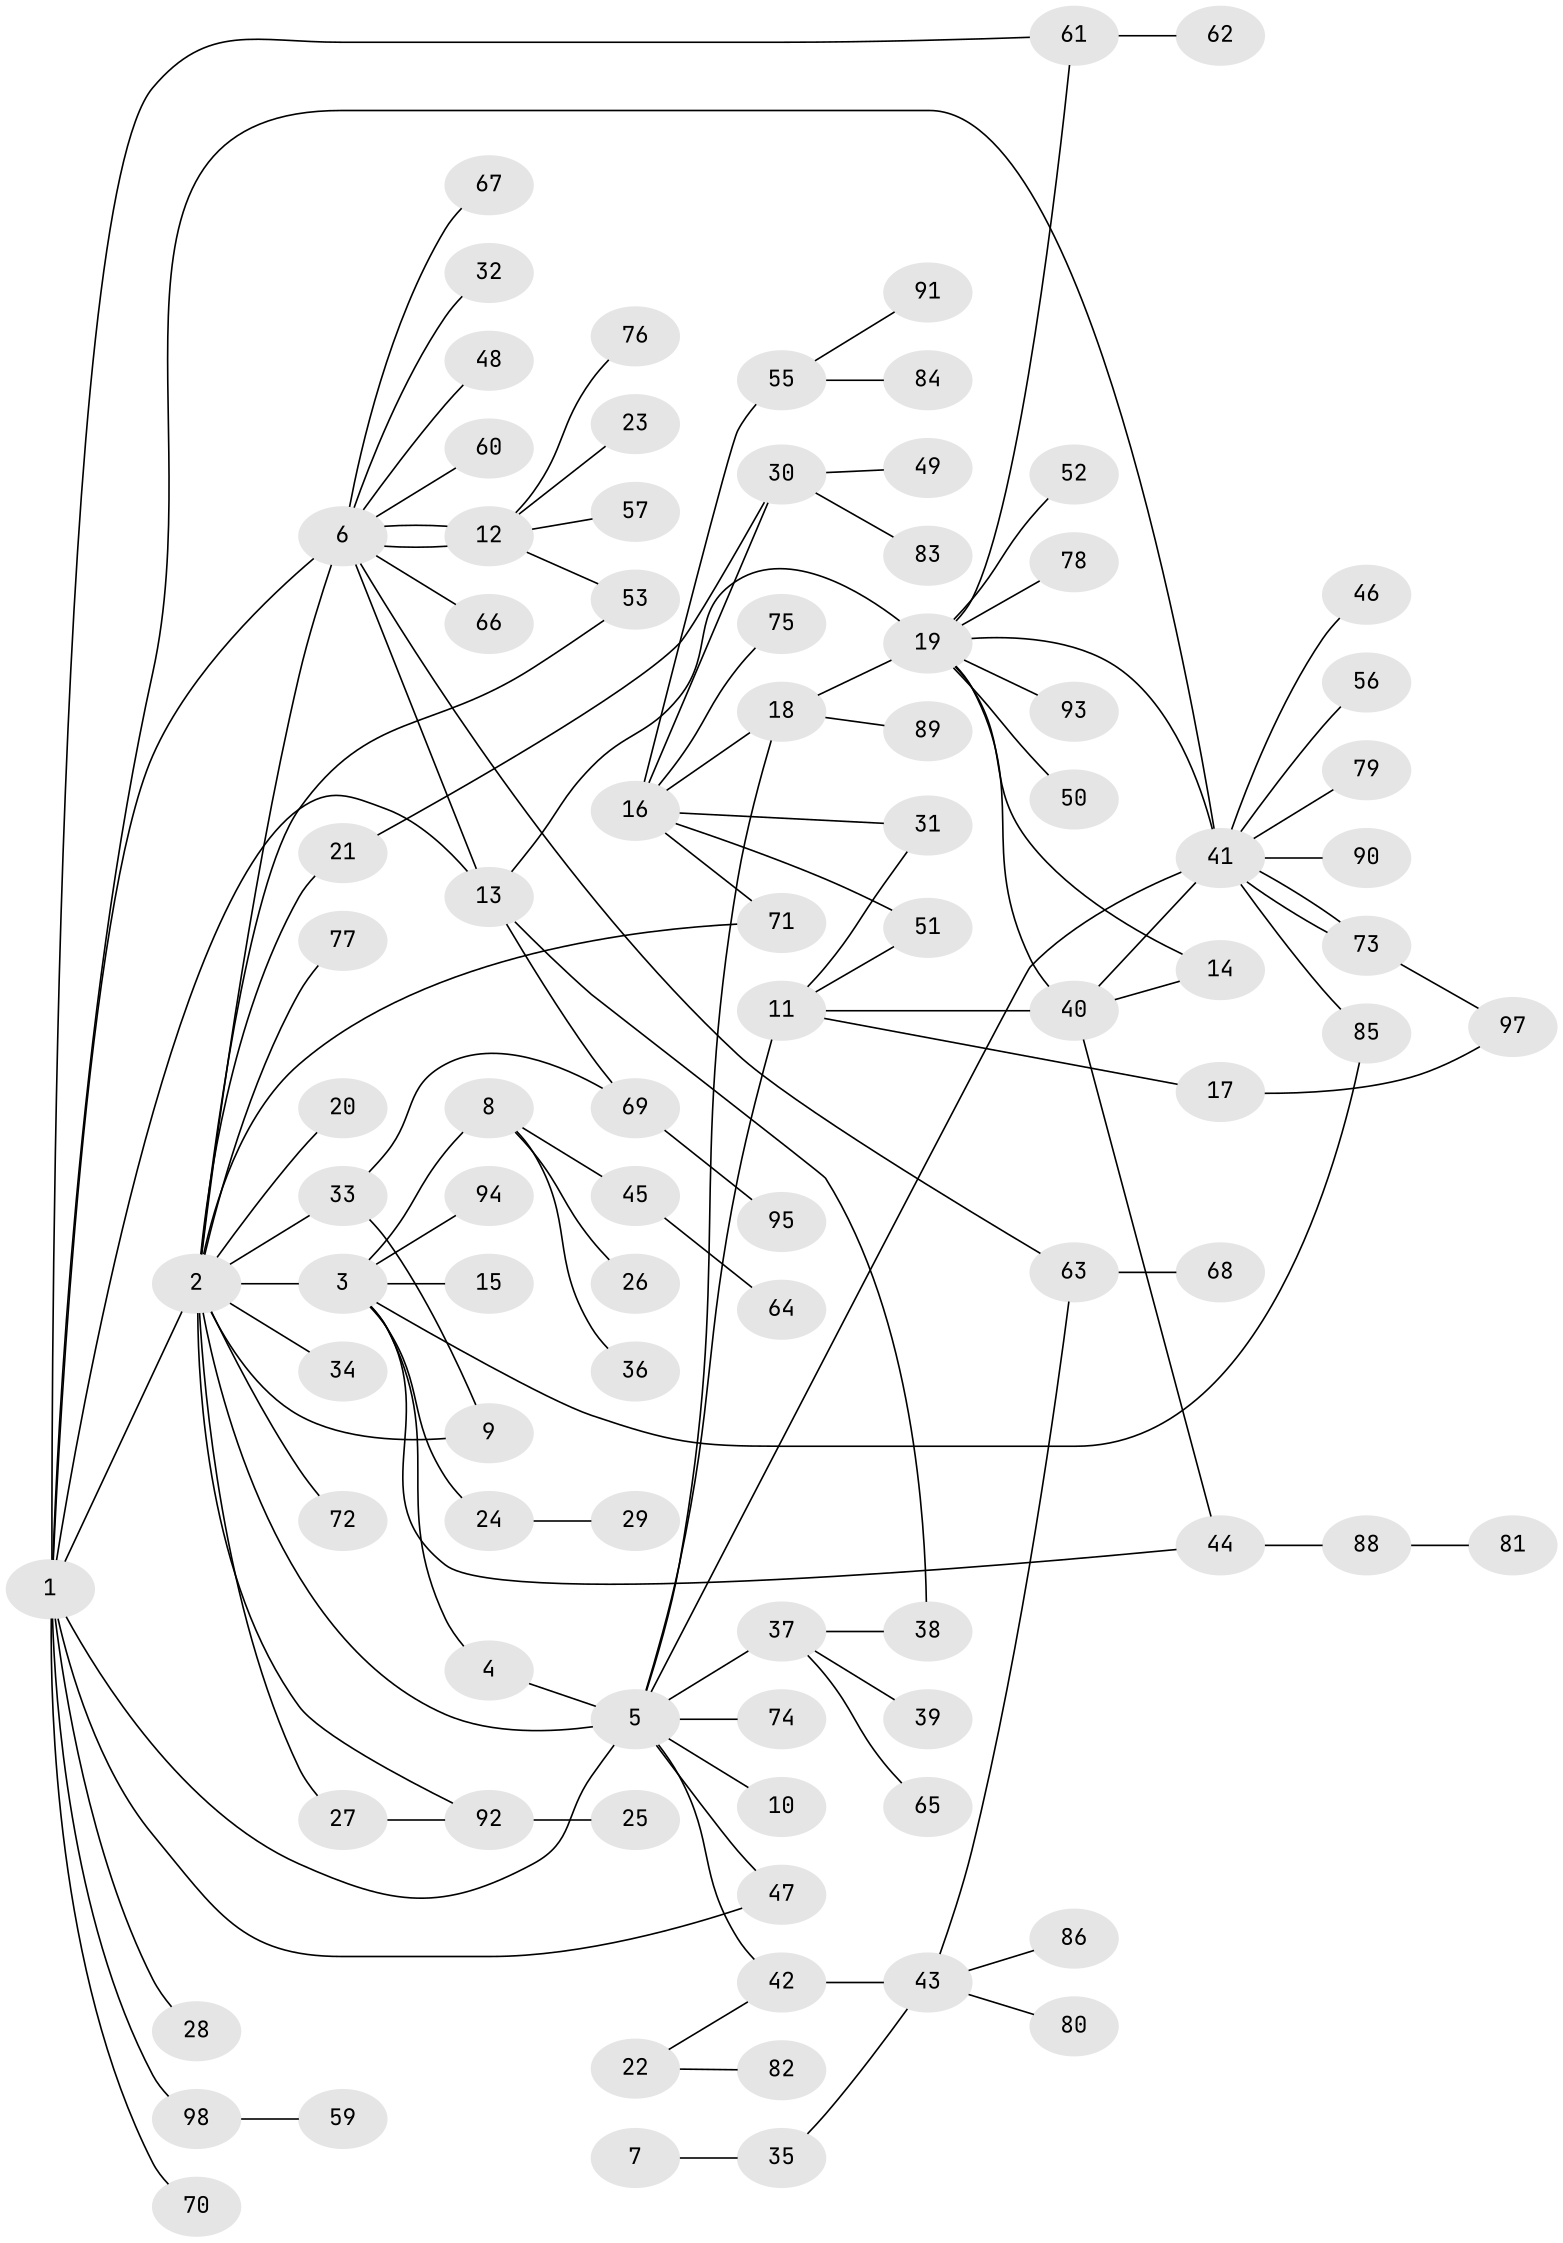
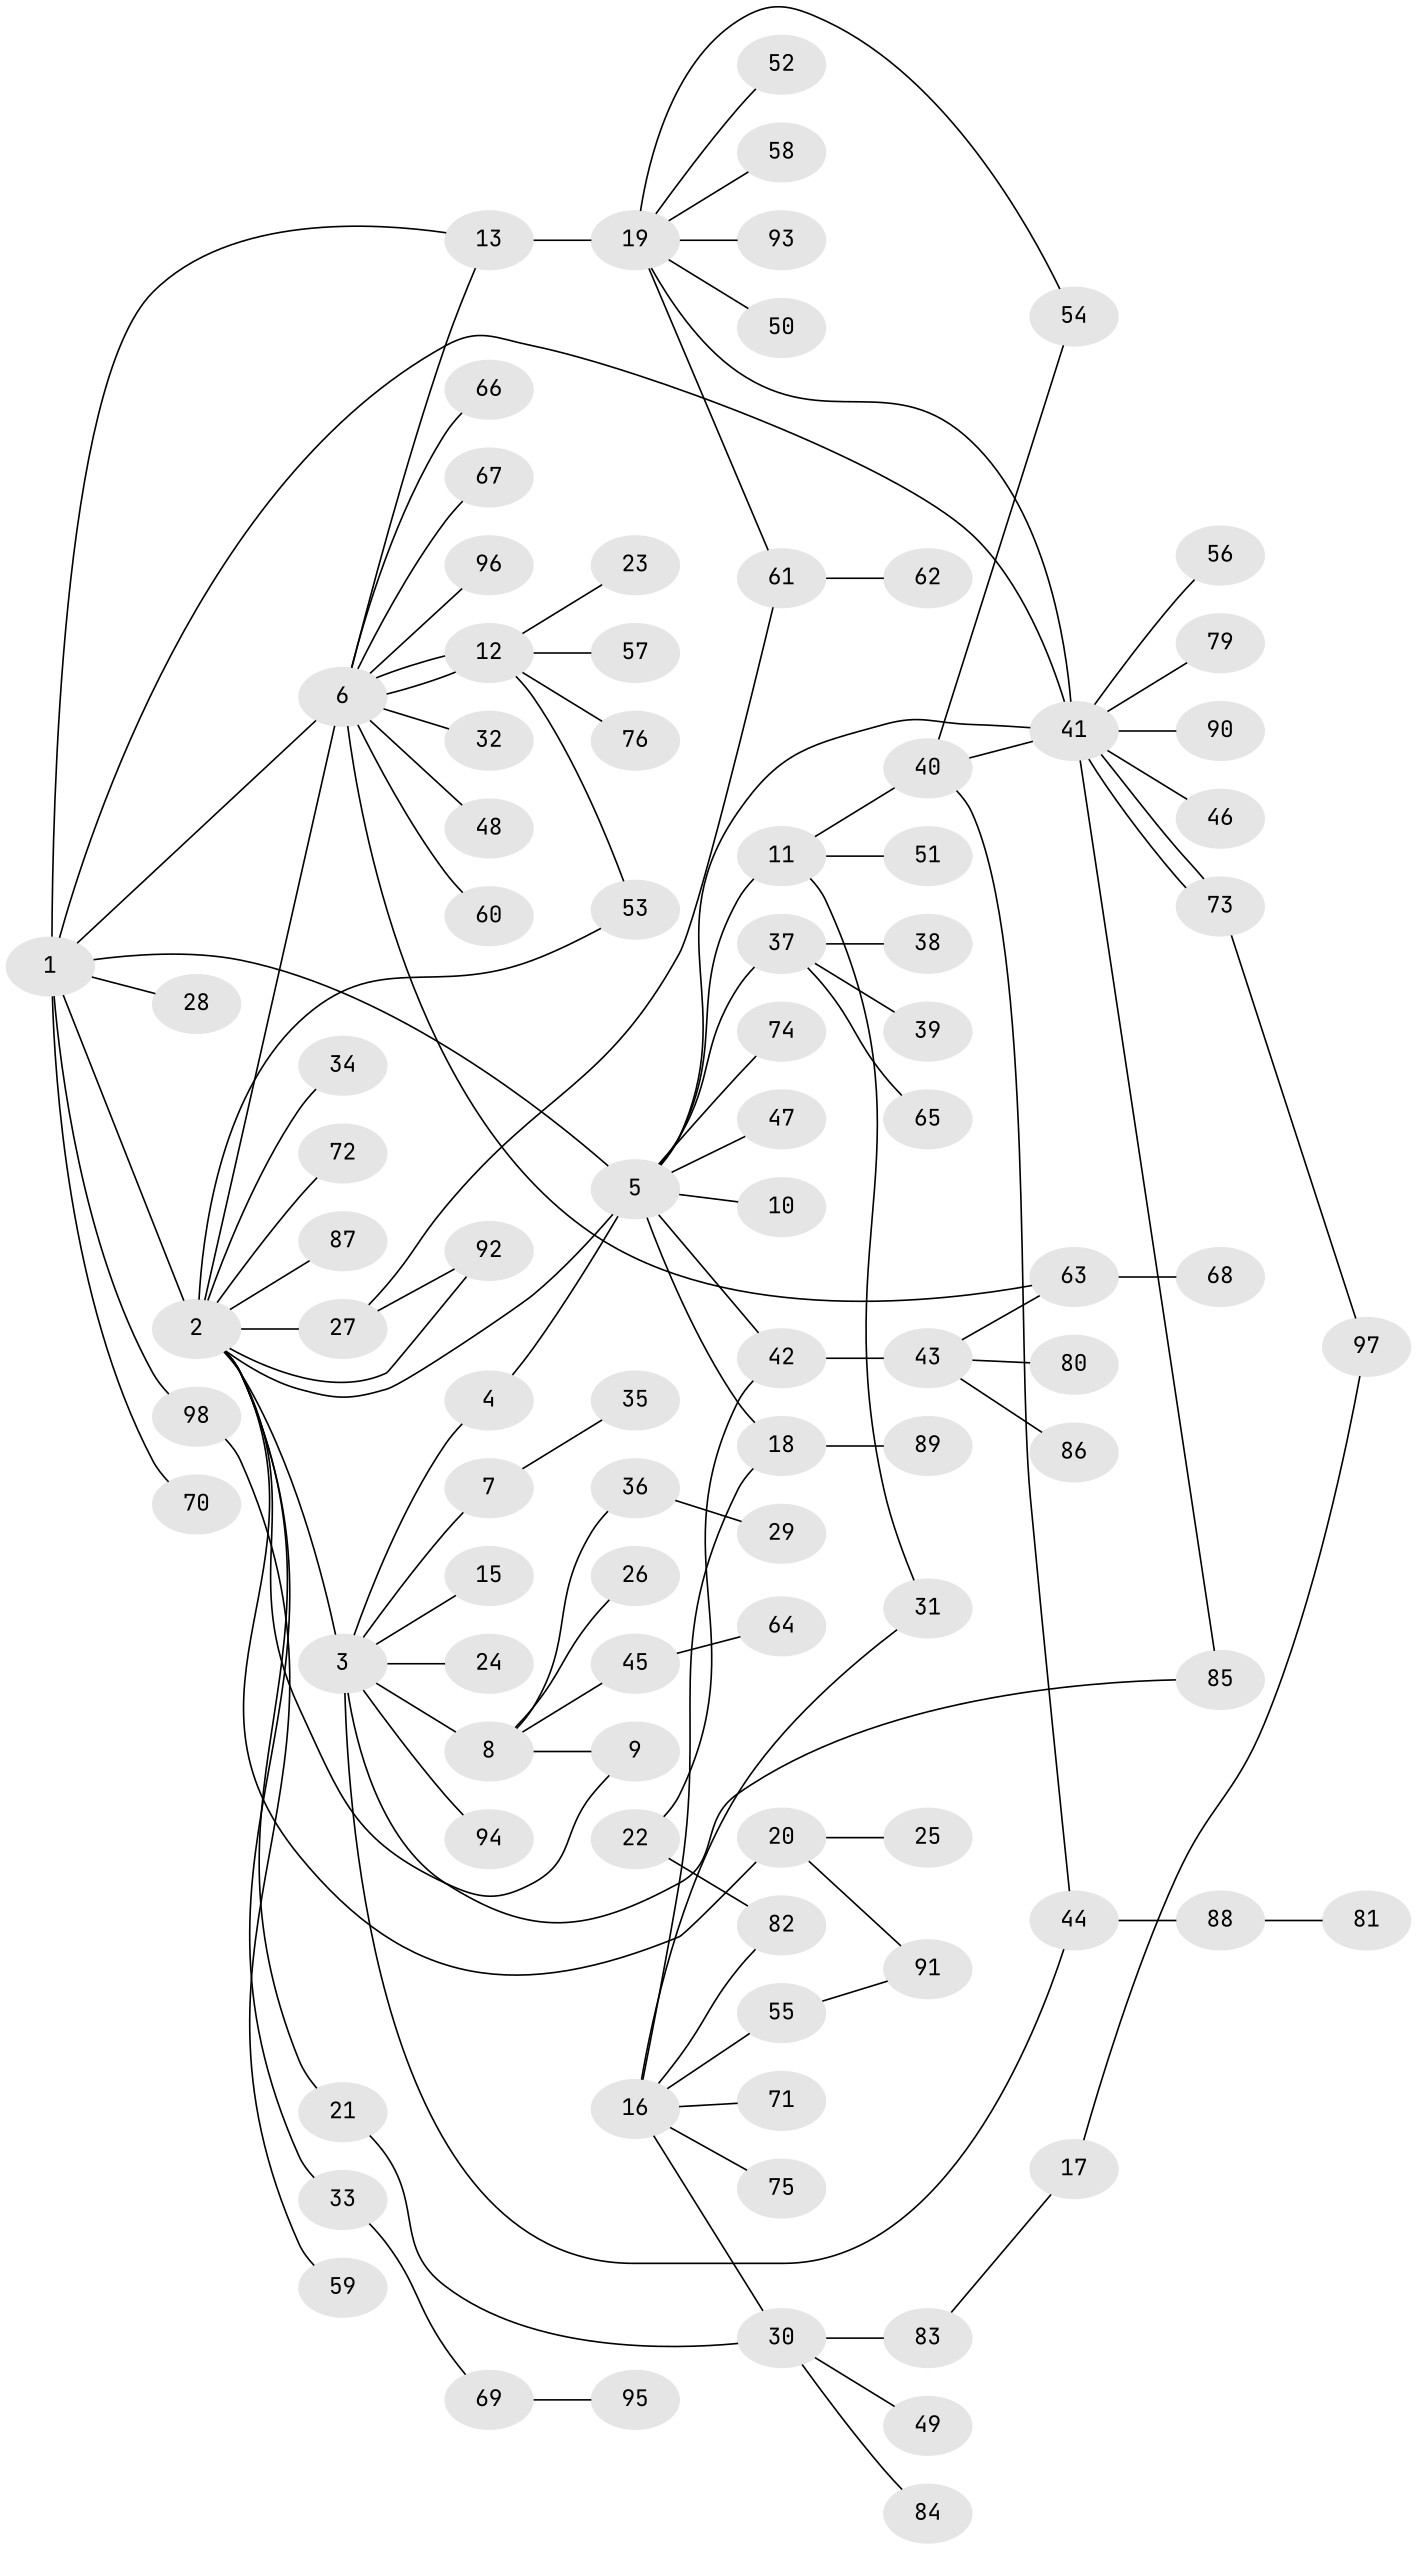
edge "61" -- "1": now "61" -- "27"
edge "55" -- "84": now "30" -- "84"
node "78": label "78" -> "58"
node "96": added
edge "19" -- "18": removed
edge "19" -- "40": removed
edge "16" -- "51": now "16" -- "82"
node "77": label "77" -> "87"
node "14": label "14" -> "54"
edge "71" -- "2": removed
edge "13" -- "69": removed
edge "11" -- "17": now "83" -- "17"
edge "13" -- "38": removed
edge "33" -- "9": now "8" -- "9"
edge "24" -- "29": now "36" -- "29"
edge "7" -- "3": added
edge "92" -- "25": now "20" -- "25"
edge "20" -- "91": added
edge "1" -- "47": removed
edge "43" -- "35": removed
